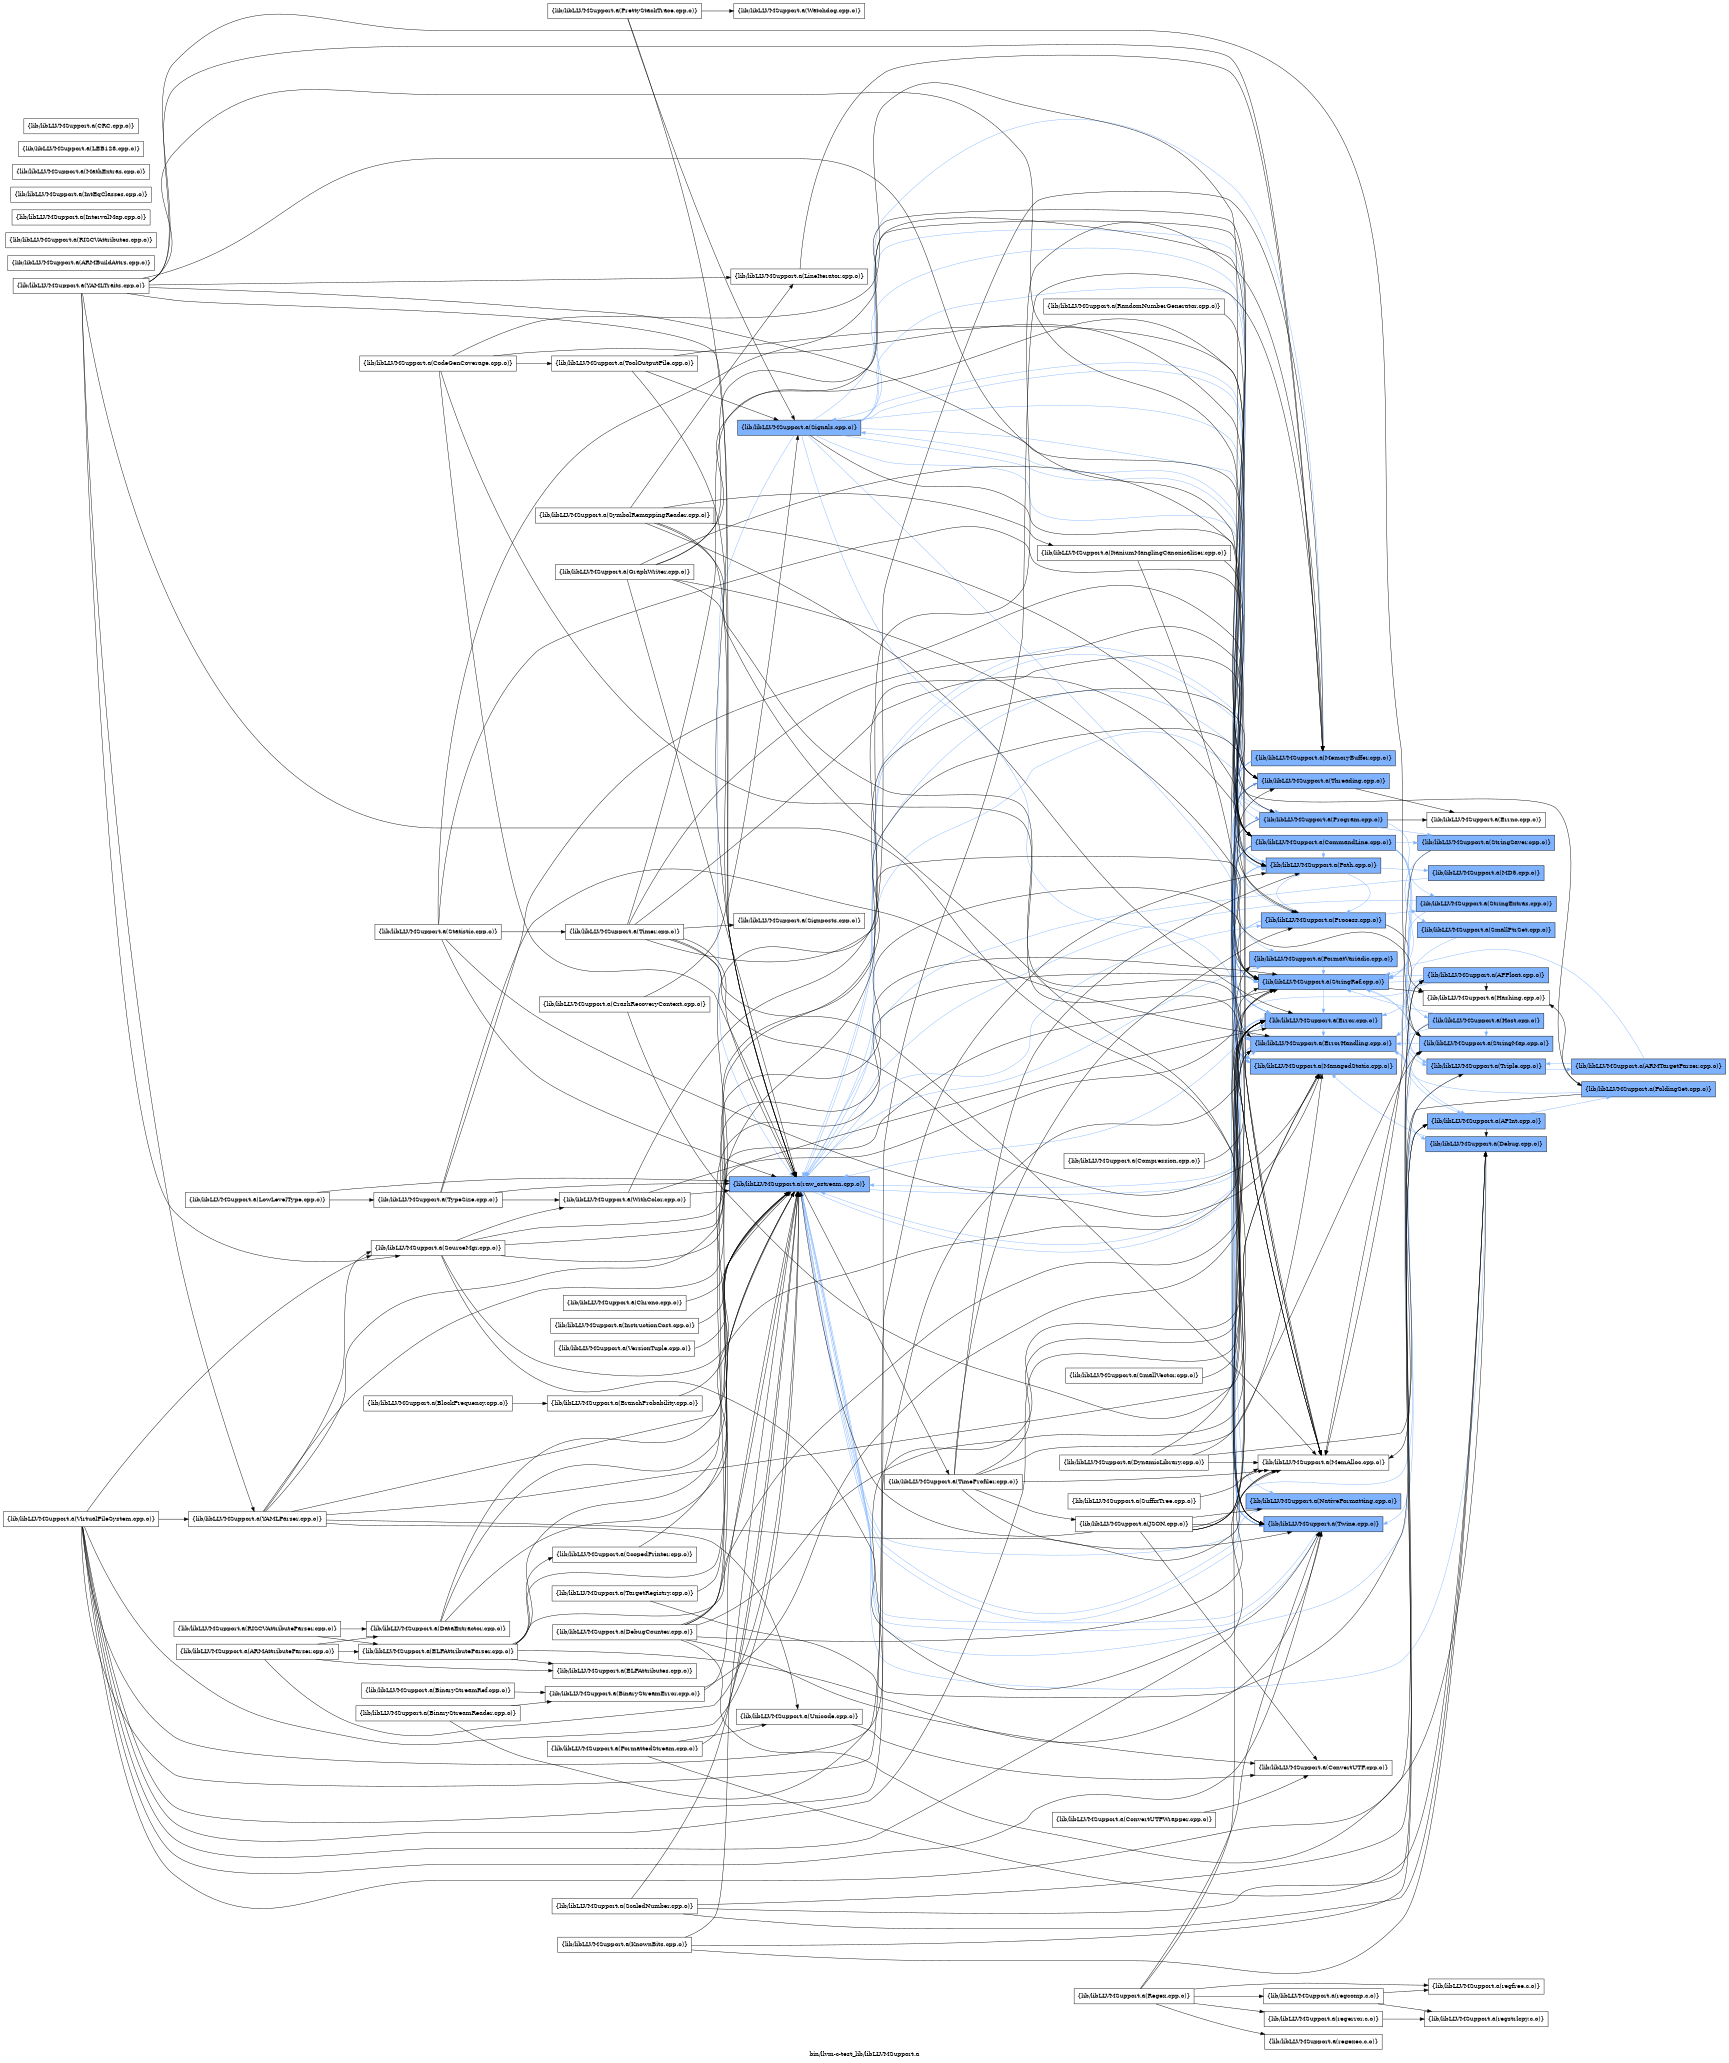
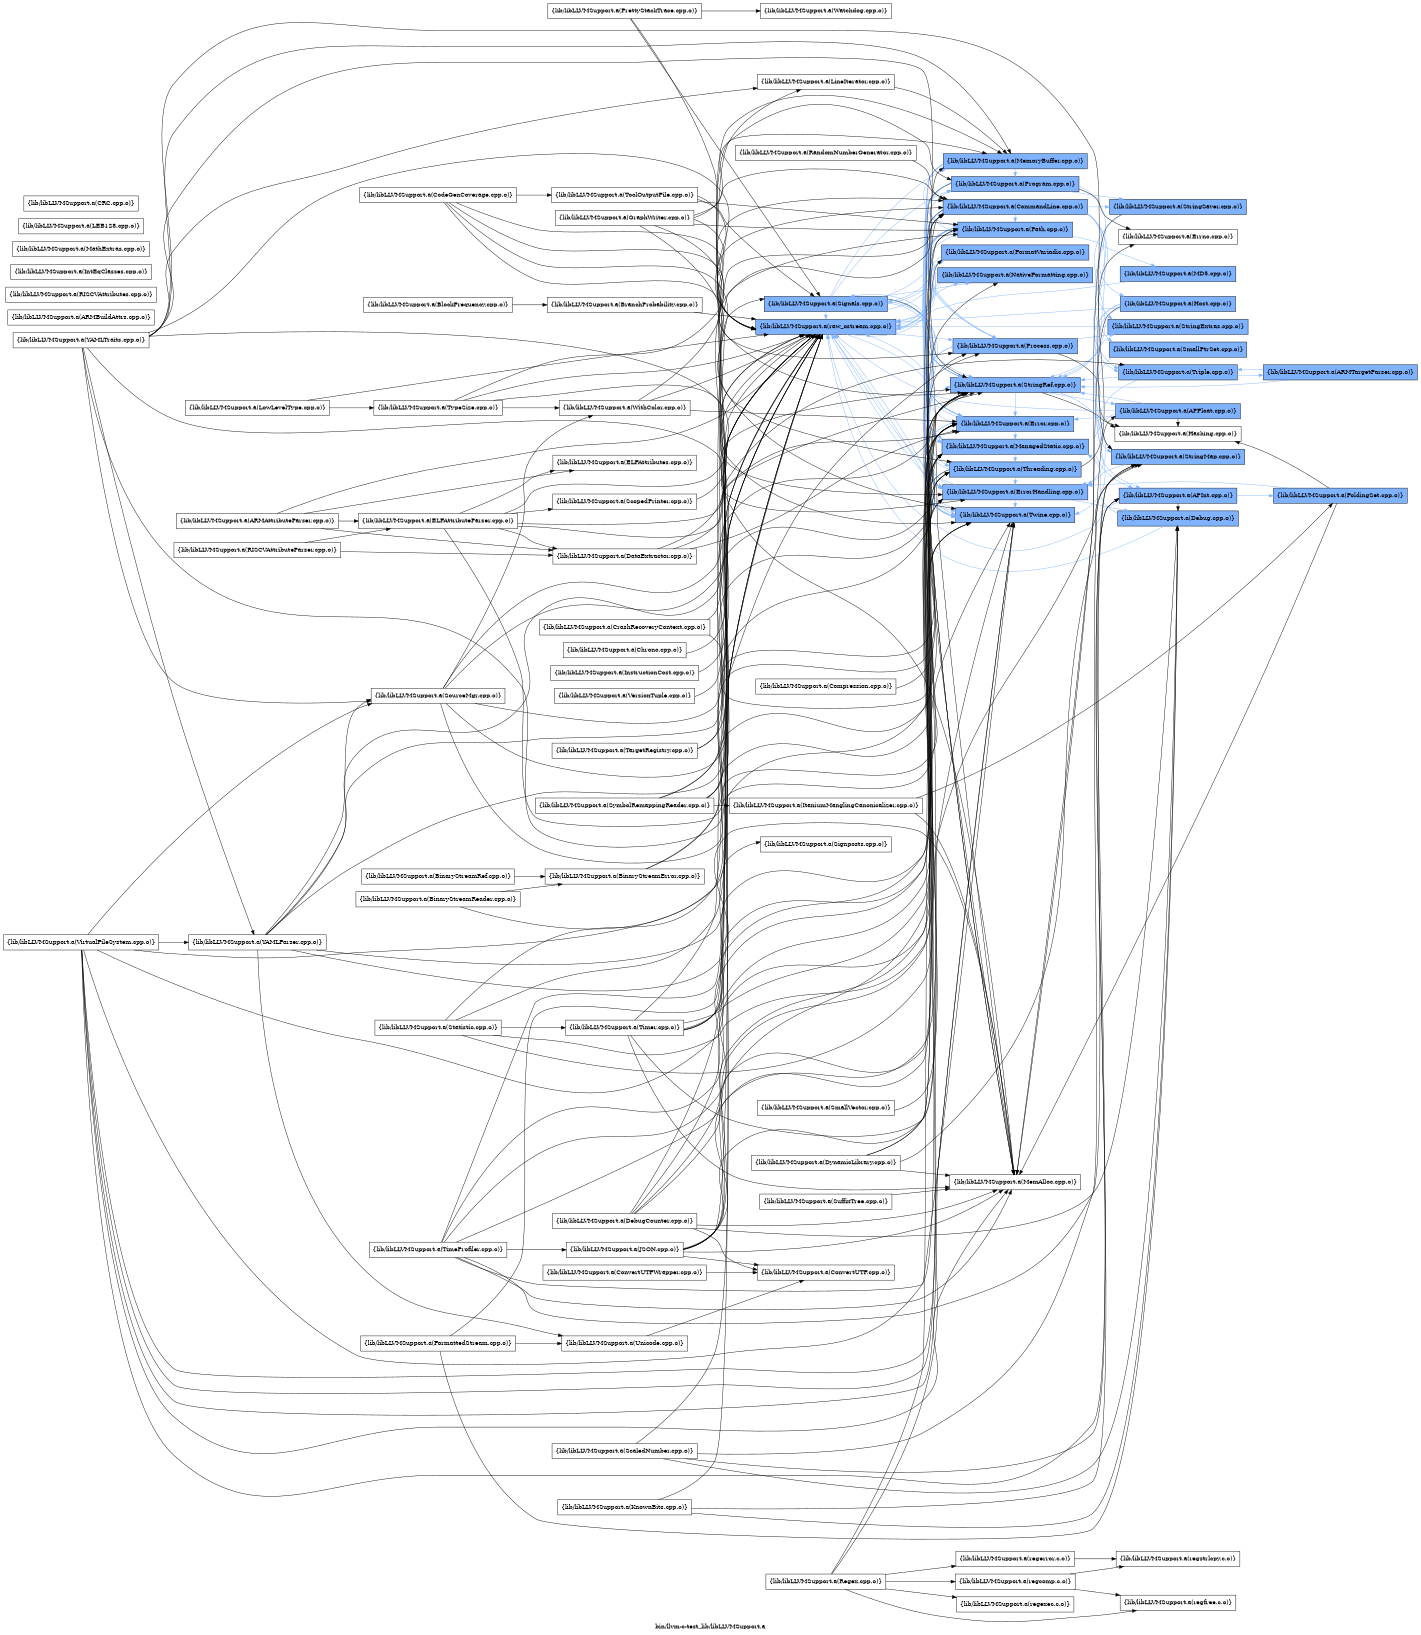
node "{lib/libLLVMSupport.a(IntervalMap.cpp.o)}": removed
edge "{lib/libLLVMSupport.a(ELFAttributeParser.cpp.o)}" -> "{lib/libLLVMSupport.a(DataExtractor.cpp.o)}": added
edge "{lib/libLLVMSupport.a(raw_ostream.cpp.o)}" -> "{lib/libLLVMSupport.a(TimeProfiler.cpp.o)}": reversed
edge "{lib/libLLVMSupport.a(VirtualFileSystem.cpp.o)}" -> "{lib/libLLVMSupport.a(APFloat.cpp.o)}": now "{lib/libLLVMSupport.a(VirtualFileSystem.cpp.o)}" -> "{lib/libLLVMSupport.a(StringMap.cpp.o)}"
